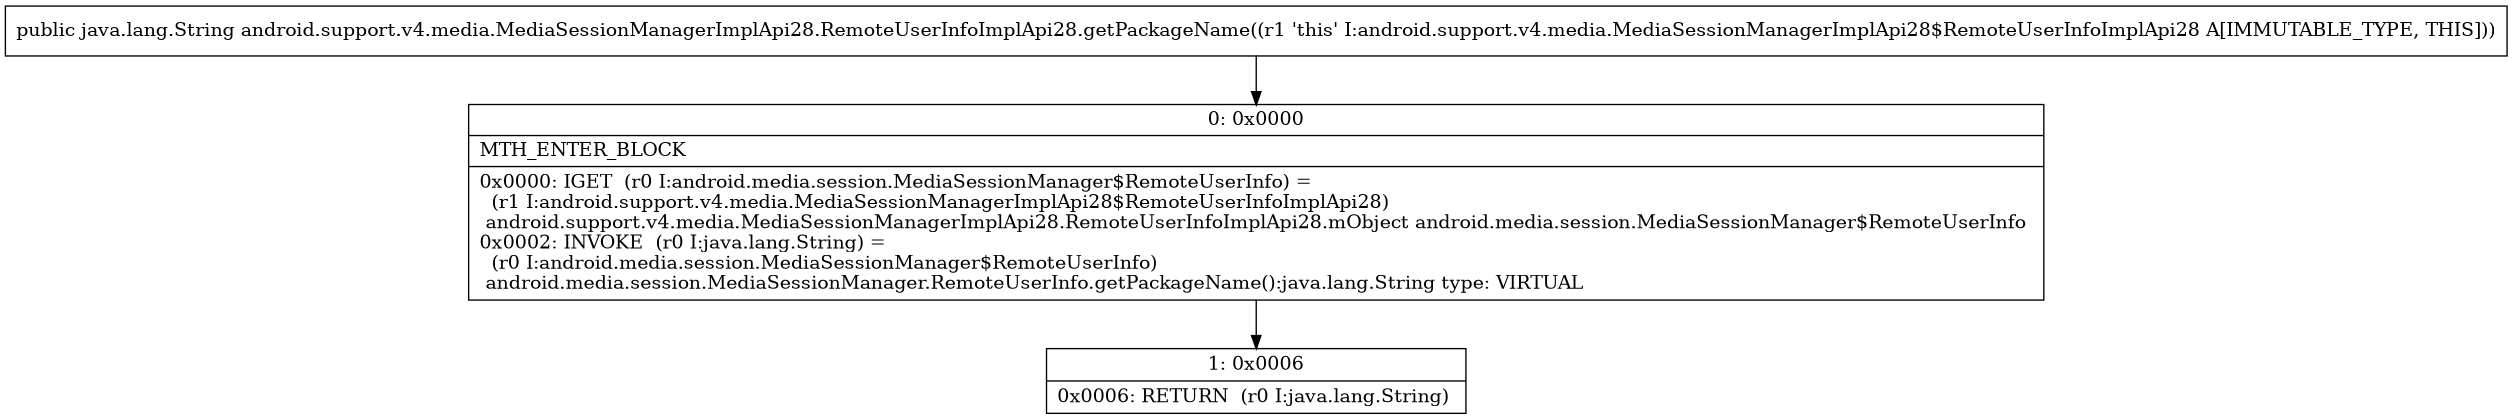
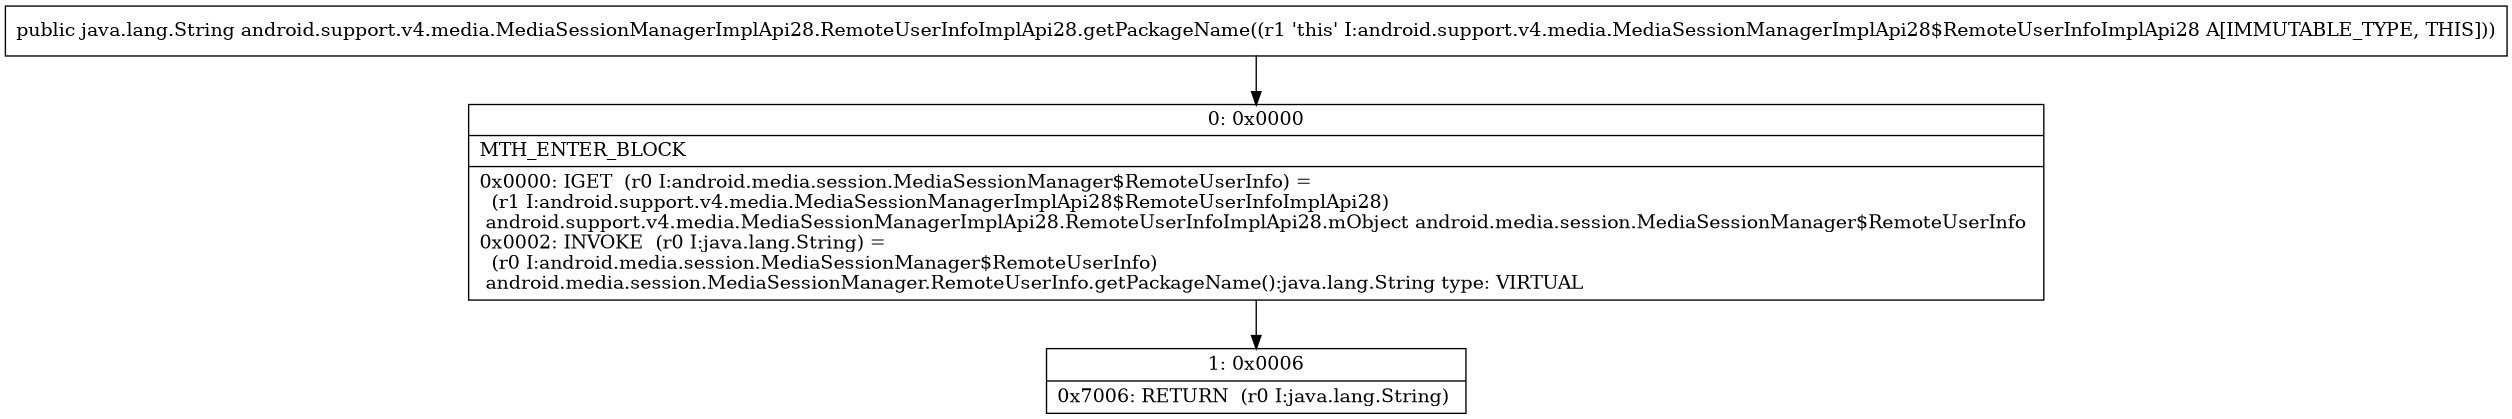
node "1: 0x0006": text "0x0006: RETURN  (r0 I:java.lang.String)" -> "0x7006: RETURN  (r0 I:java.lang.String)"
